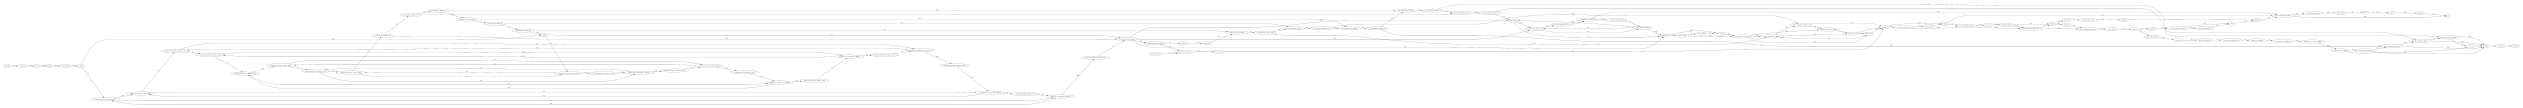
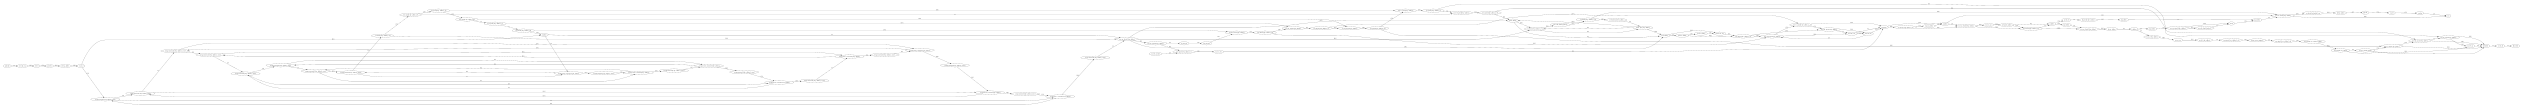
edge "mov qword [ rbp - address ] , r14" -> "mov rdx , rbx": now "mov rbx , qword [ rbp - address ]" -> "mov rdx , rbx"
